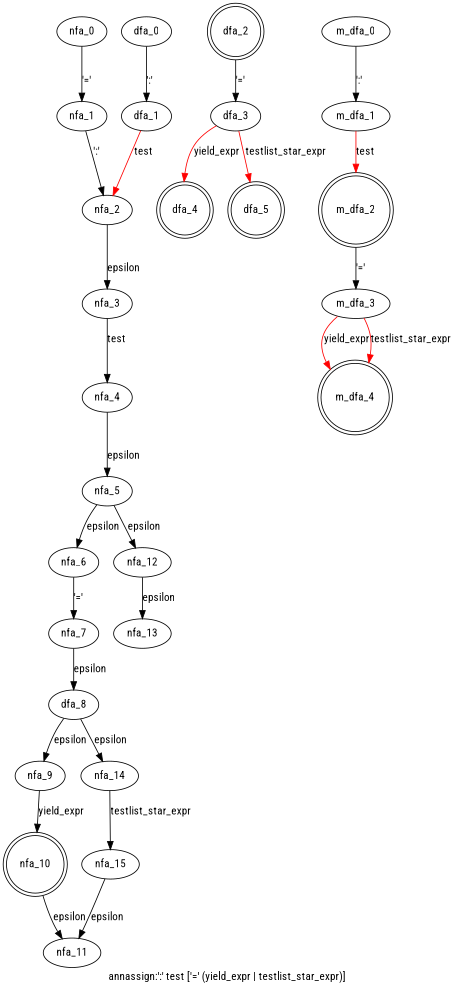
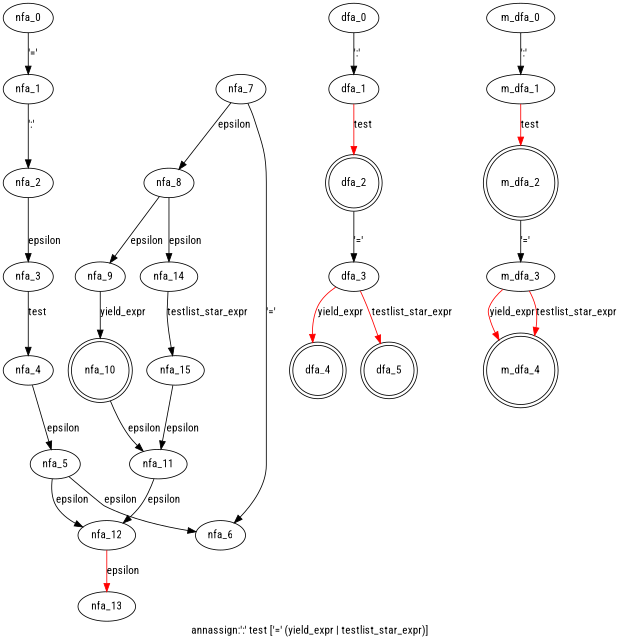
edge "dfa_1" -> "nfa_2": now "dfa_1" -> "dfa_2"
edge "nfa_11" -> "nfa_12": added, label "epsilon"
edge "nfa_6" -> "nfa_7": reversed
edge "nfa_12" -> "nfa_13": color black -> red
node "dfa_8": label "dfa_8" -> "nfa_8"
